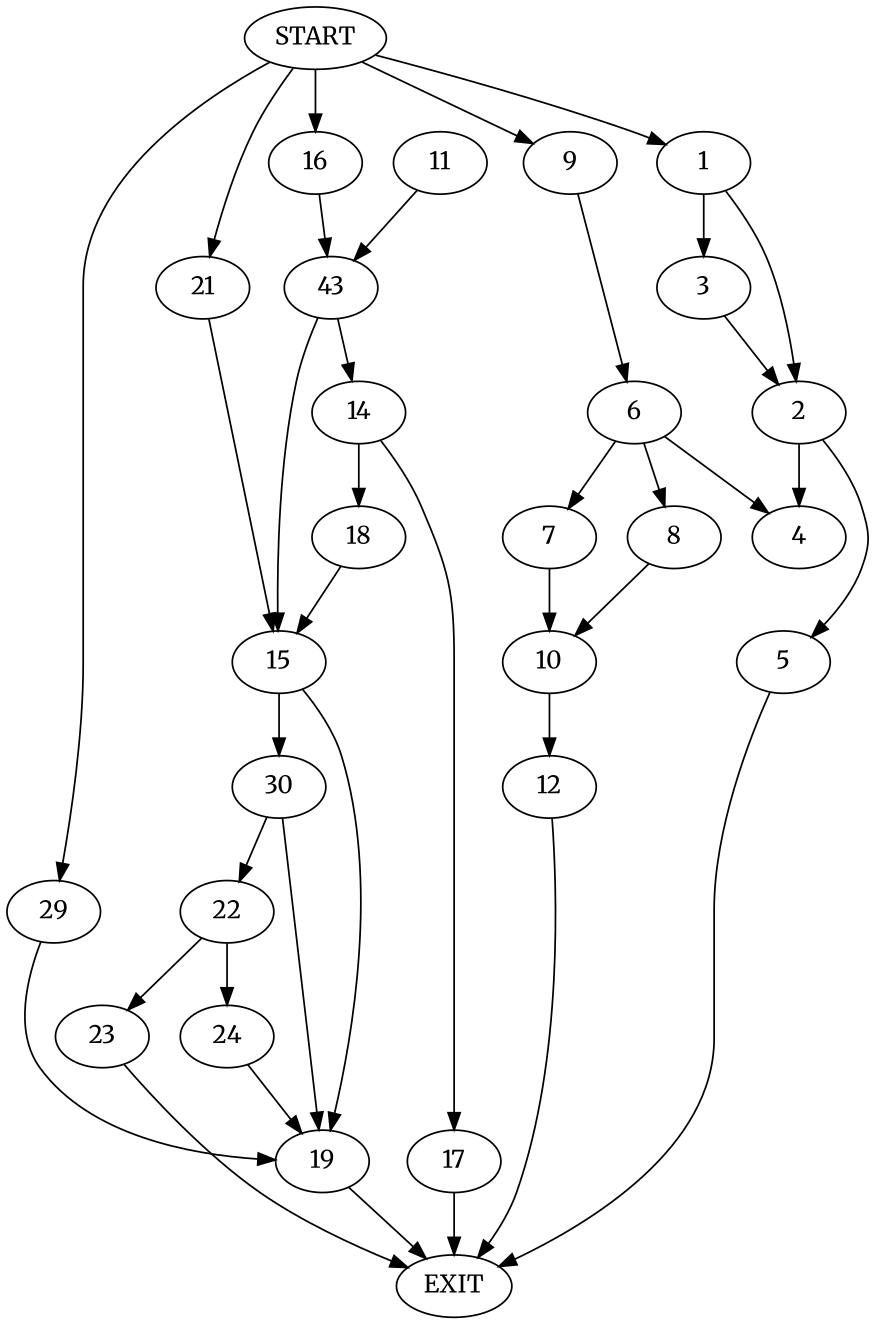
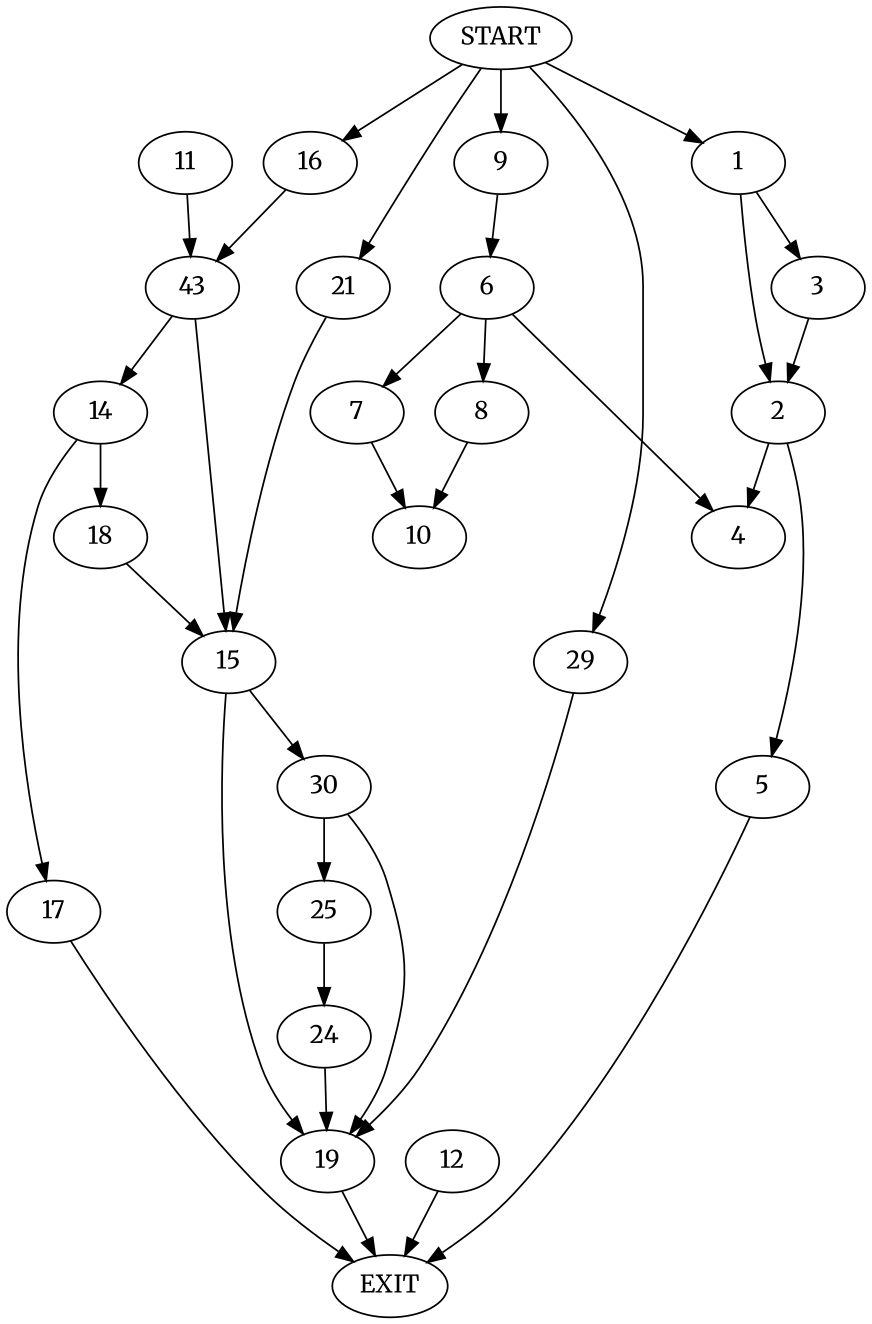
edge "10" -> "12": removed
node "22": label "22" -> "25"
node "23": removed
